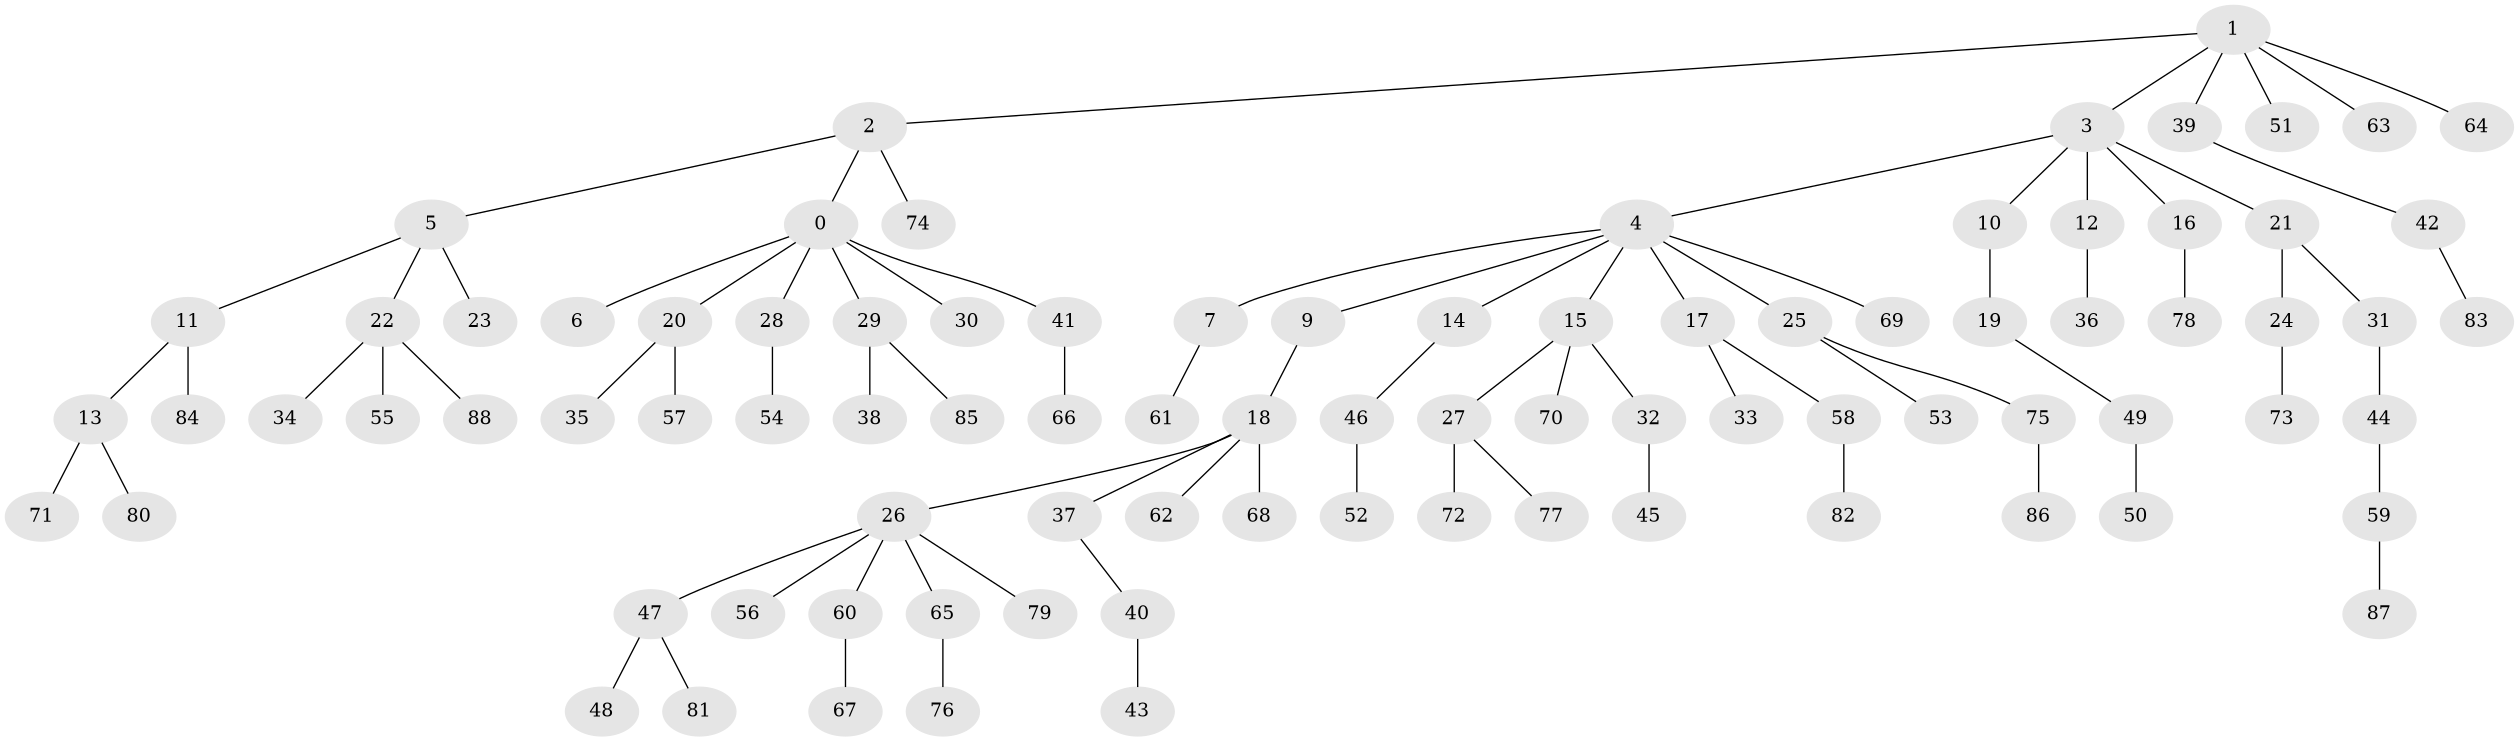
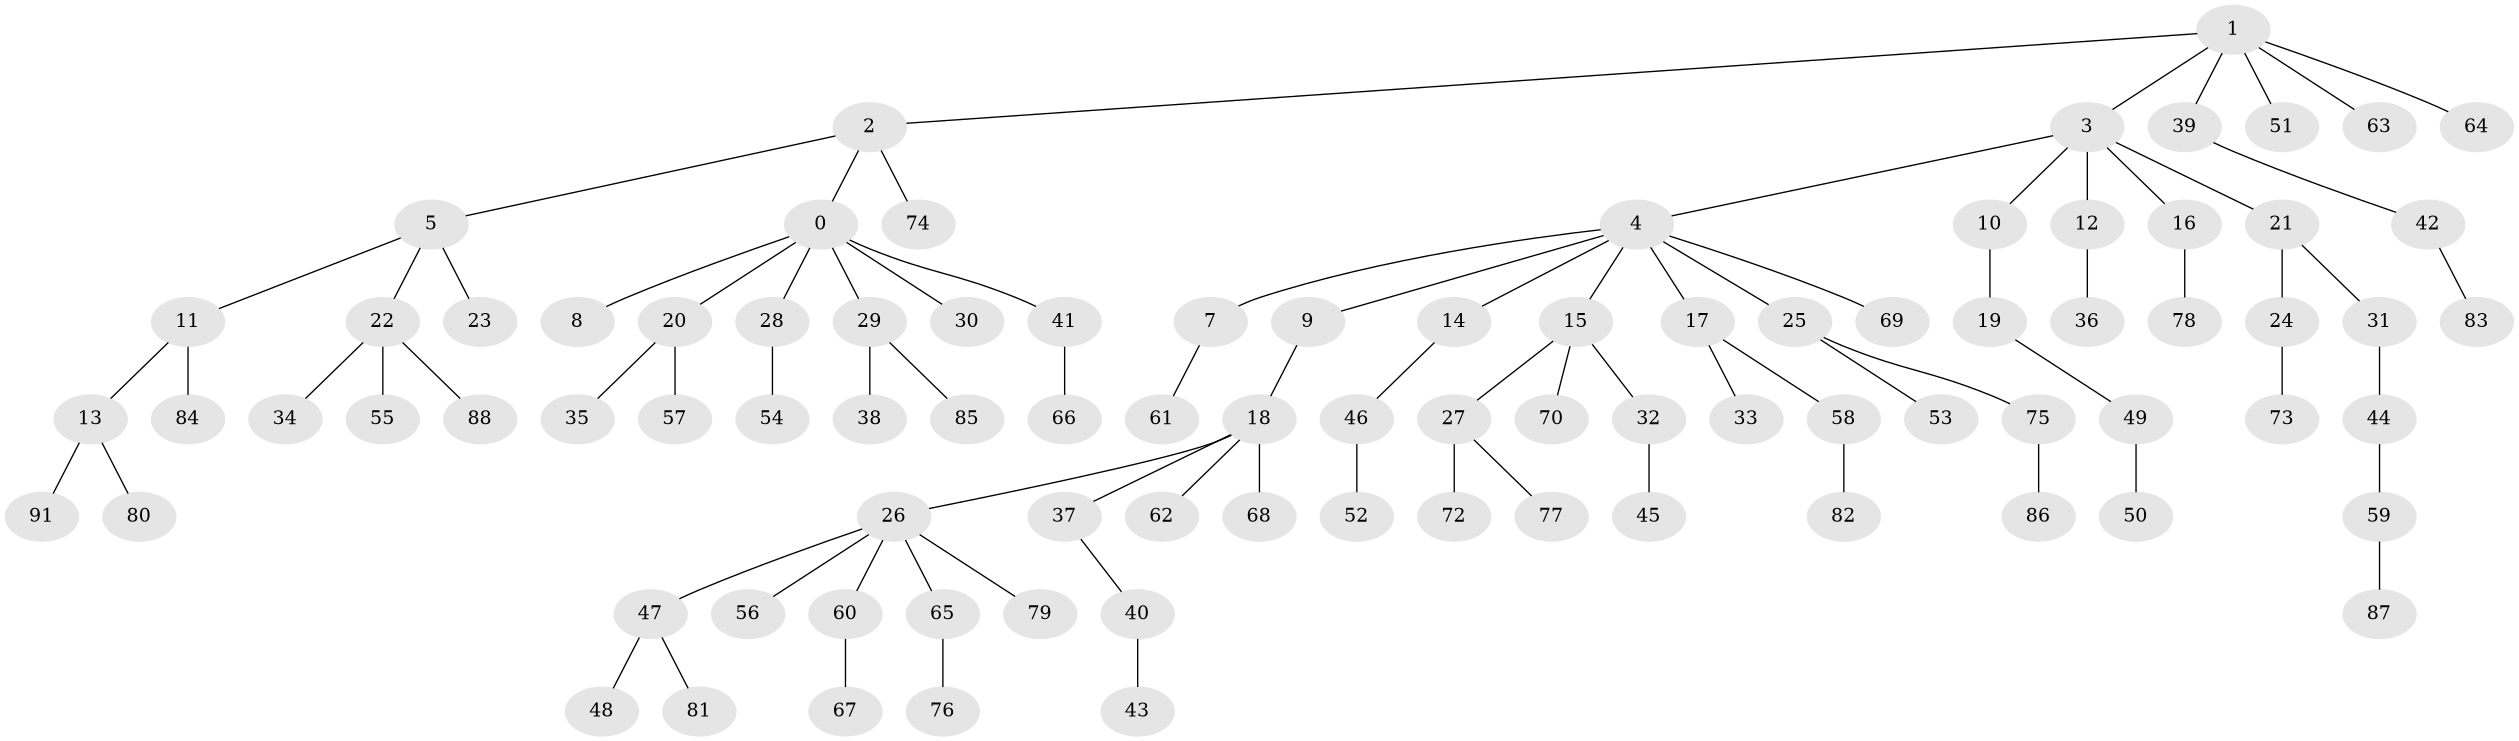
node "6": label "6" -> "8"
node "71": label "71" -> "91"
